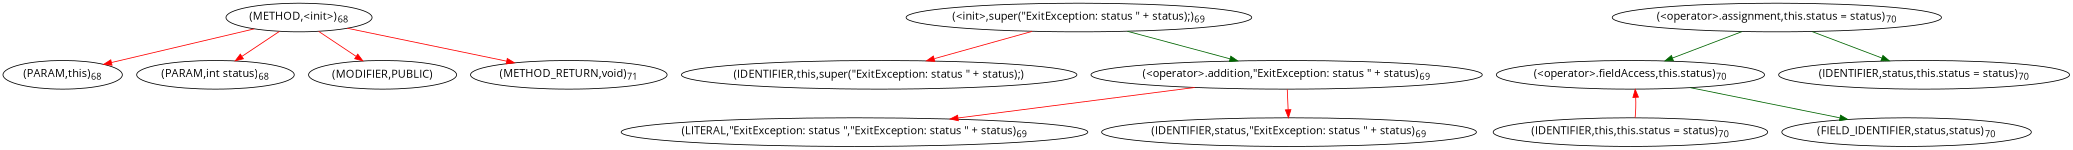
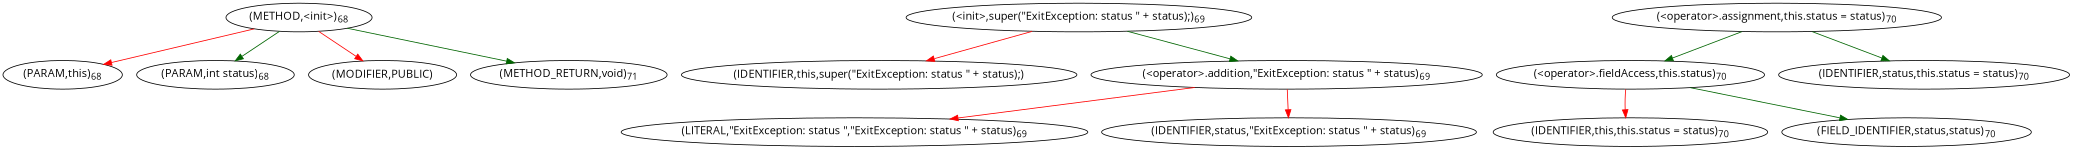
edge "(METHOD,<init>)" -> "(PARAM,int status)": color red -> darkgreen
edge "(METHOD,<init>)" -> "(METHOD_RETURN,void)": color red -> darkgreen
edge "(IDENTIFIER,this,this.status = status)" -> "(<operator>.fieldAccess,this.status)": reversed
